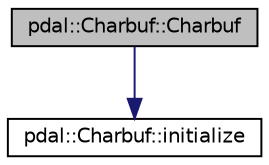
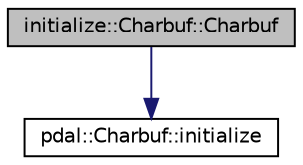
node "pdal::Charbuf::Charbuf": label "pdal::Charbuf::Charbuf" -> "initialize::Charbuf::Charbuf"
